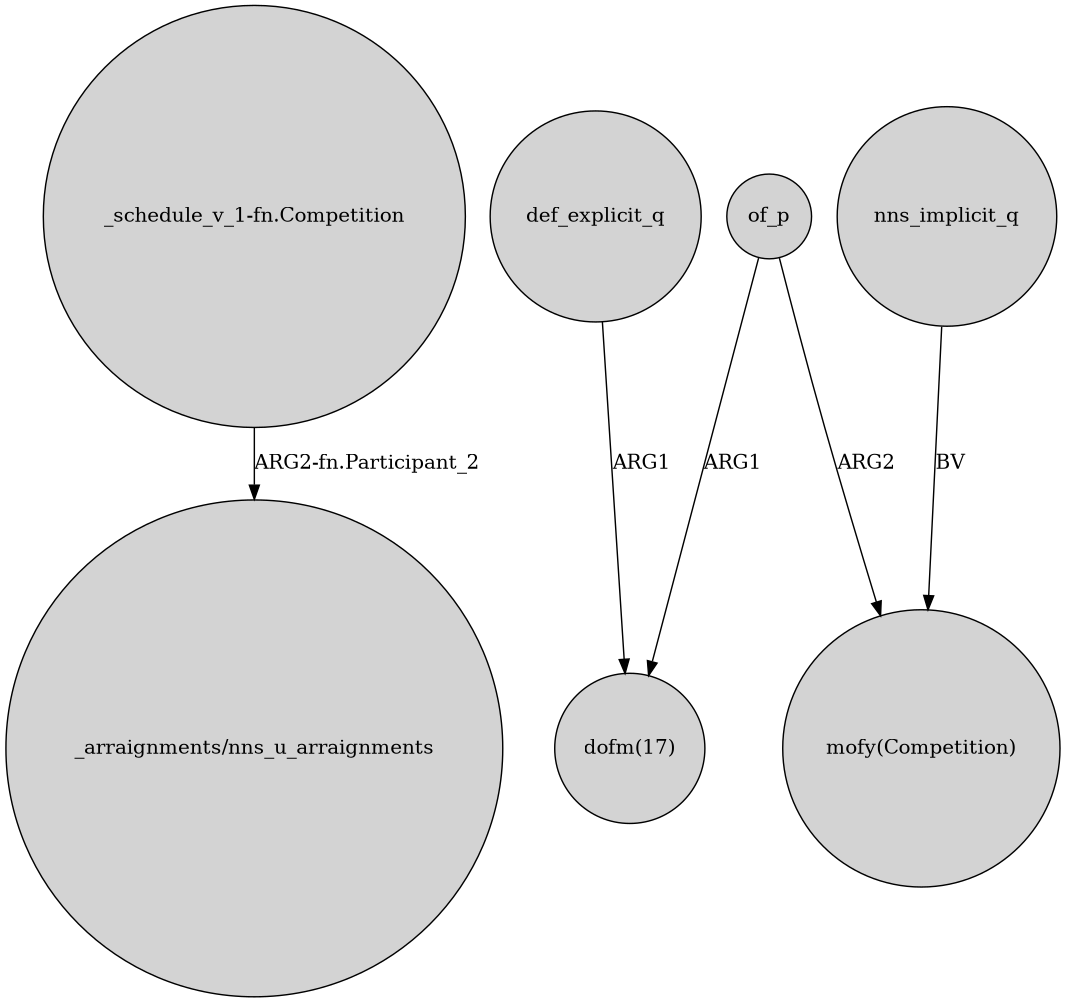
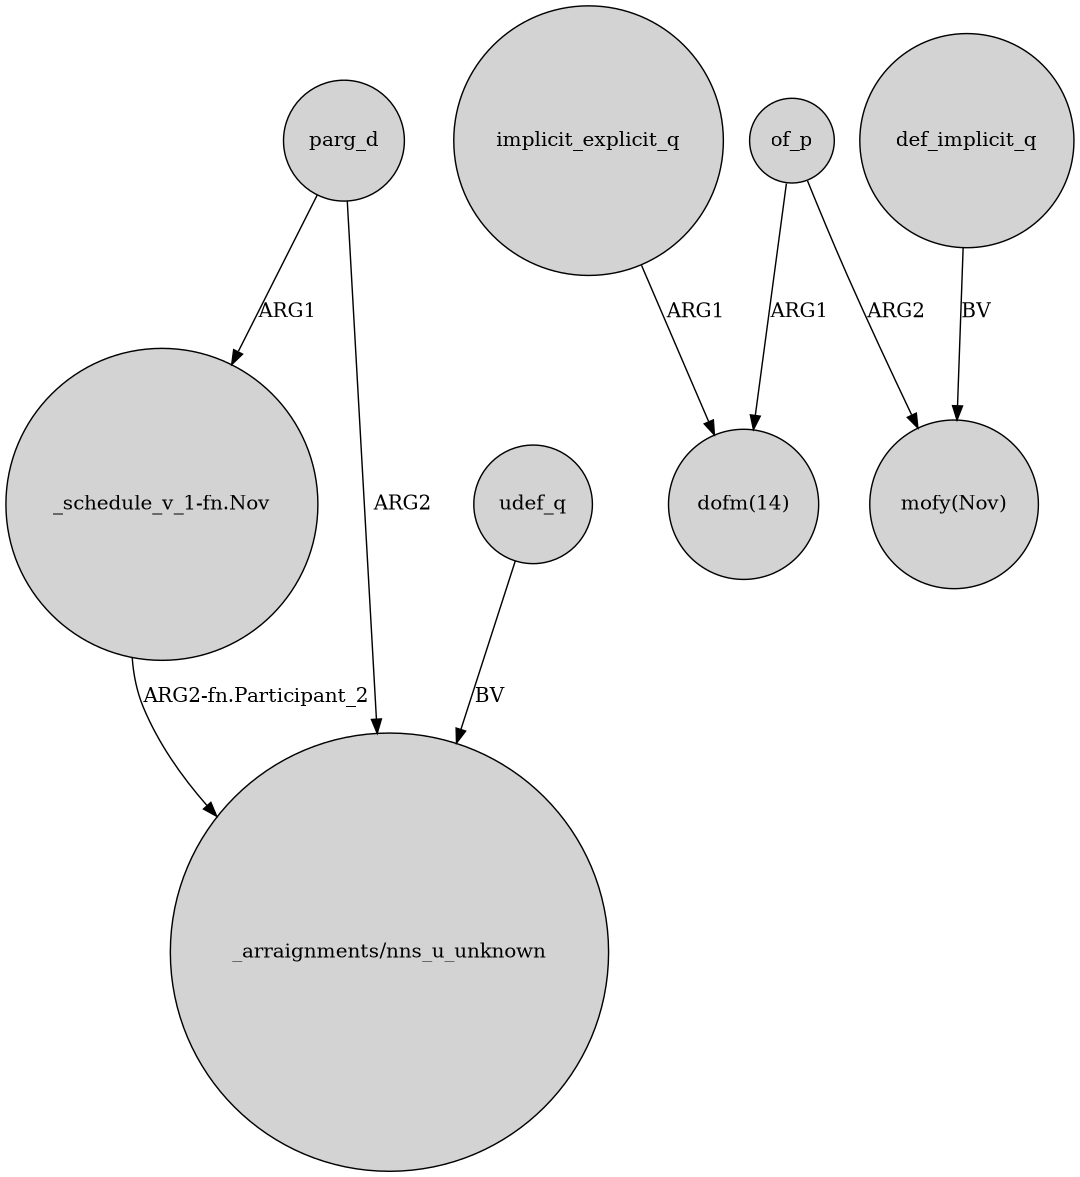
node "parg_d": added
node "_schedule_v_1-fn.Competition": label "_schedule_v_1-fn.Competition" -> "_schedule_v_1-fn.Nov"
node "def_explicit_q": label "def_explicit_q" -> "implicit_explicit_q"
node "nns_implicit_q": label "nns_implicit_q" -> "def_implicit_q"
node "udef_q": added
node "_arraignments/nns_u_arraignments": label "_arraignments/nns_u_arraignments" -> "_arraignments/nns_u_unknown"
node "dofm(17)": label "dofm(17)" -> "dofm(14)"
node "mofy(Competition)": label "mofy(Competition)" -> "mofy(Nov)"
